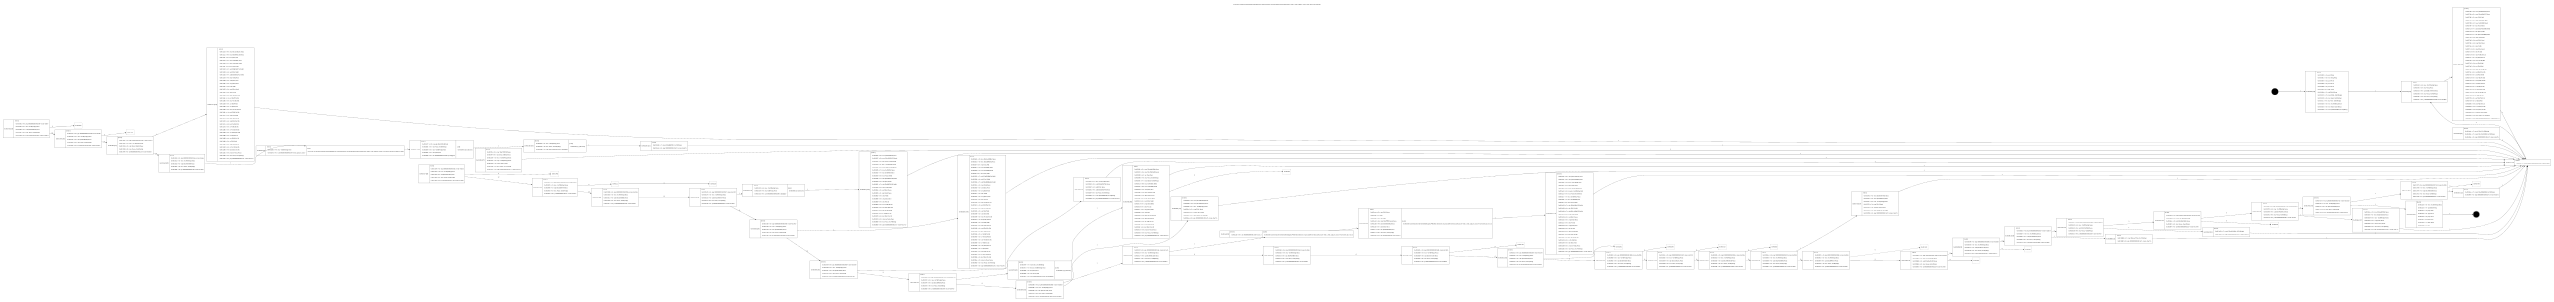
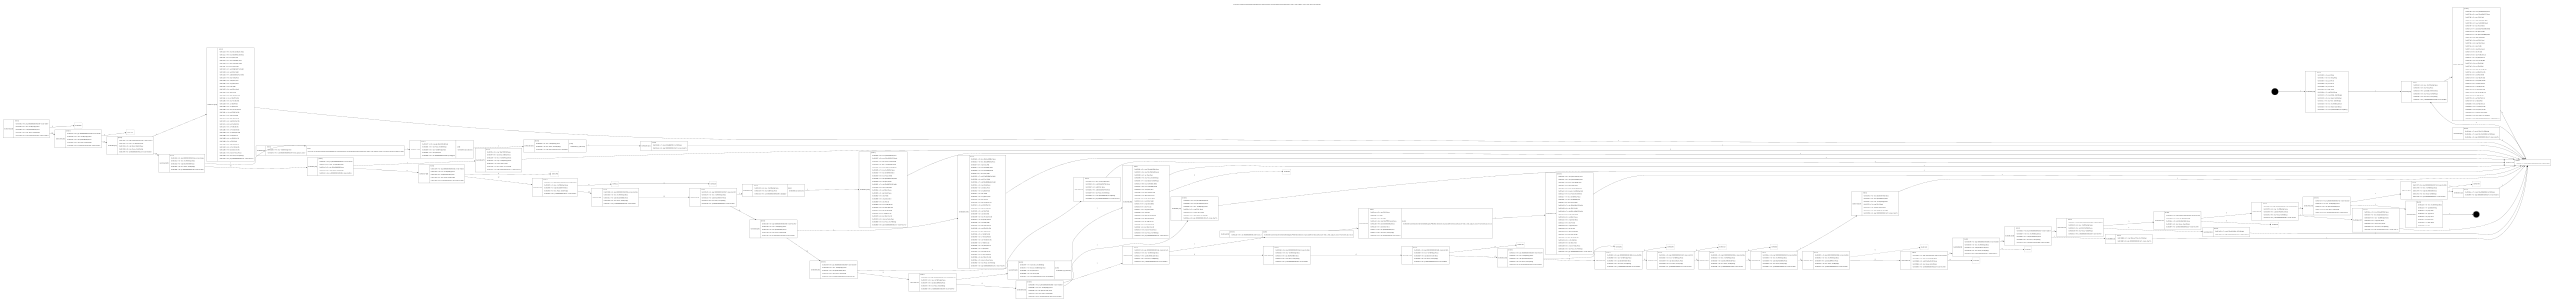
node "0x4014be [25]": added
